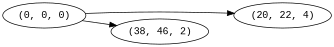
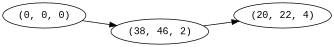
edge "(0, 0, 0)" -> "(20, 22, 4)": now "(38, 46, 2)" -> "(20, 22, 4)"
